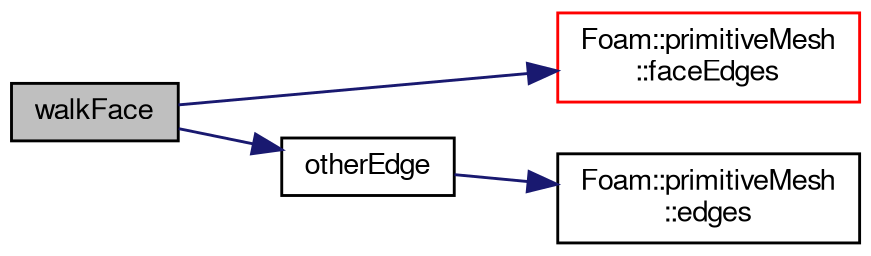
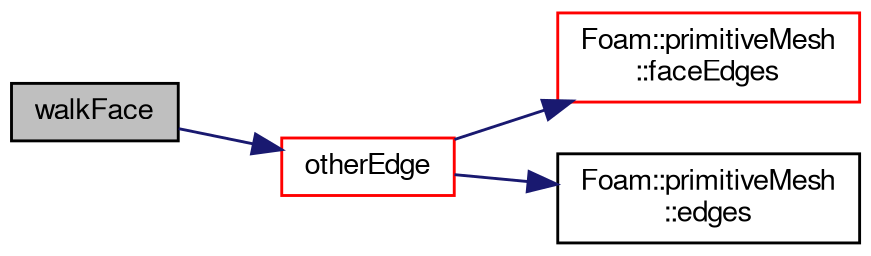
edge "walkFace" -> "Foam::primitiveMesh ::faceEdges": now "otherEdge" -> "Foam::primitiveMesh ::faceEdges"
node "otherEdge": color black -> red
